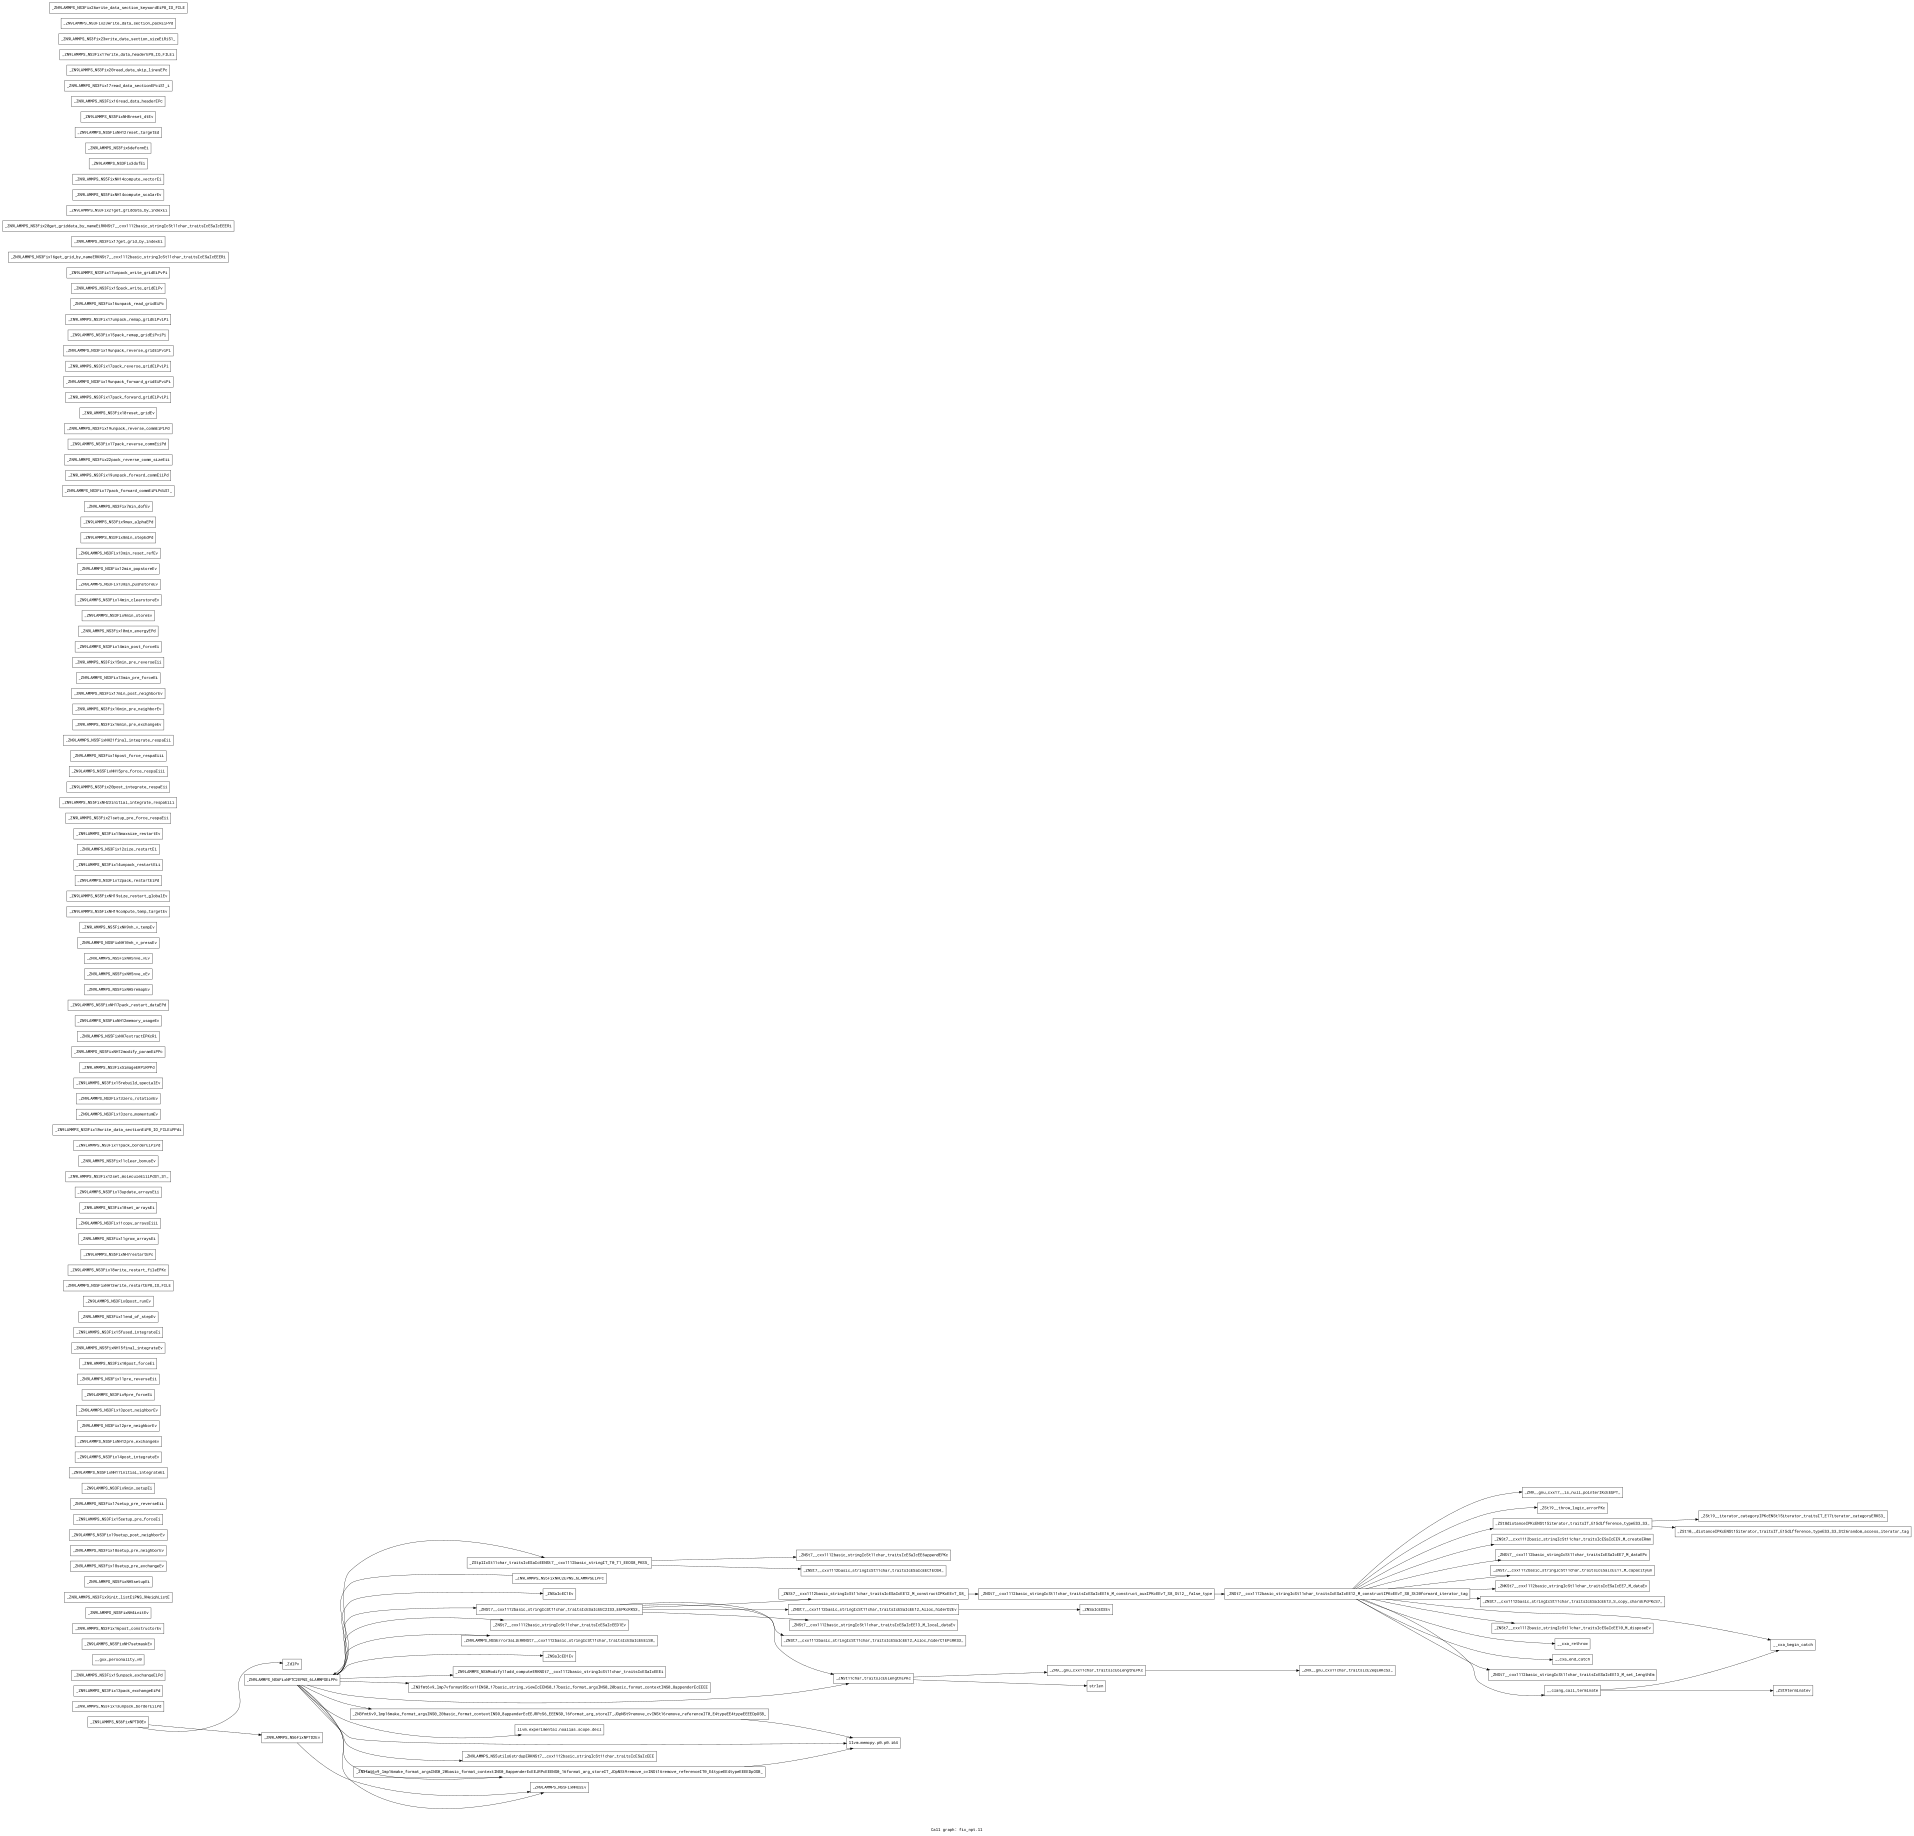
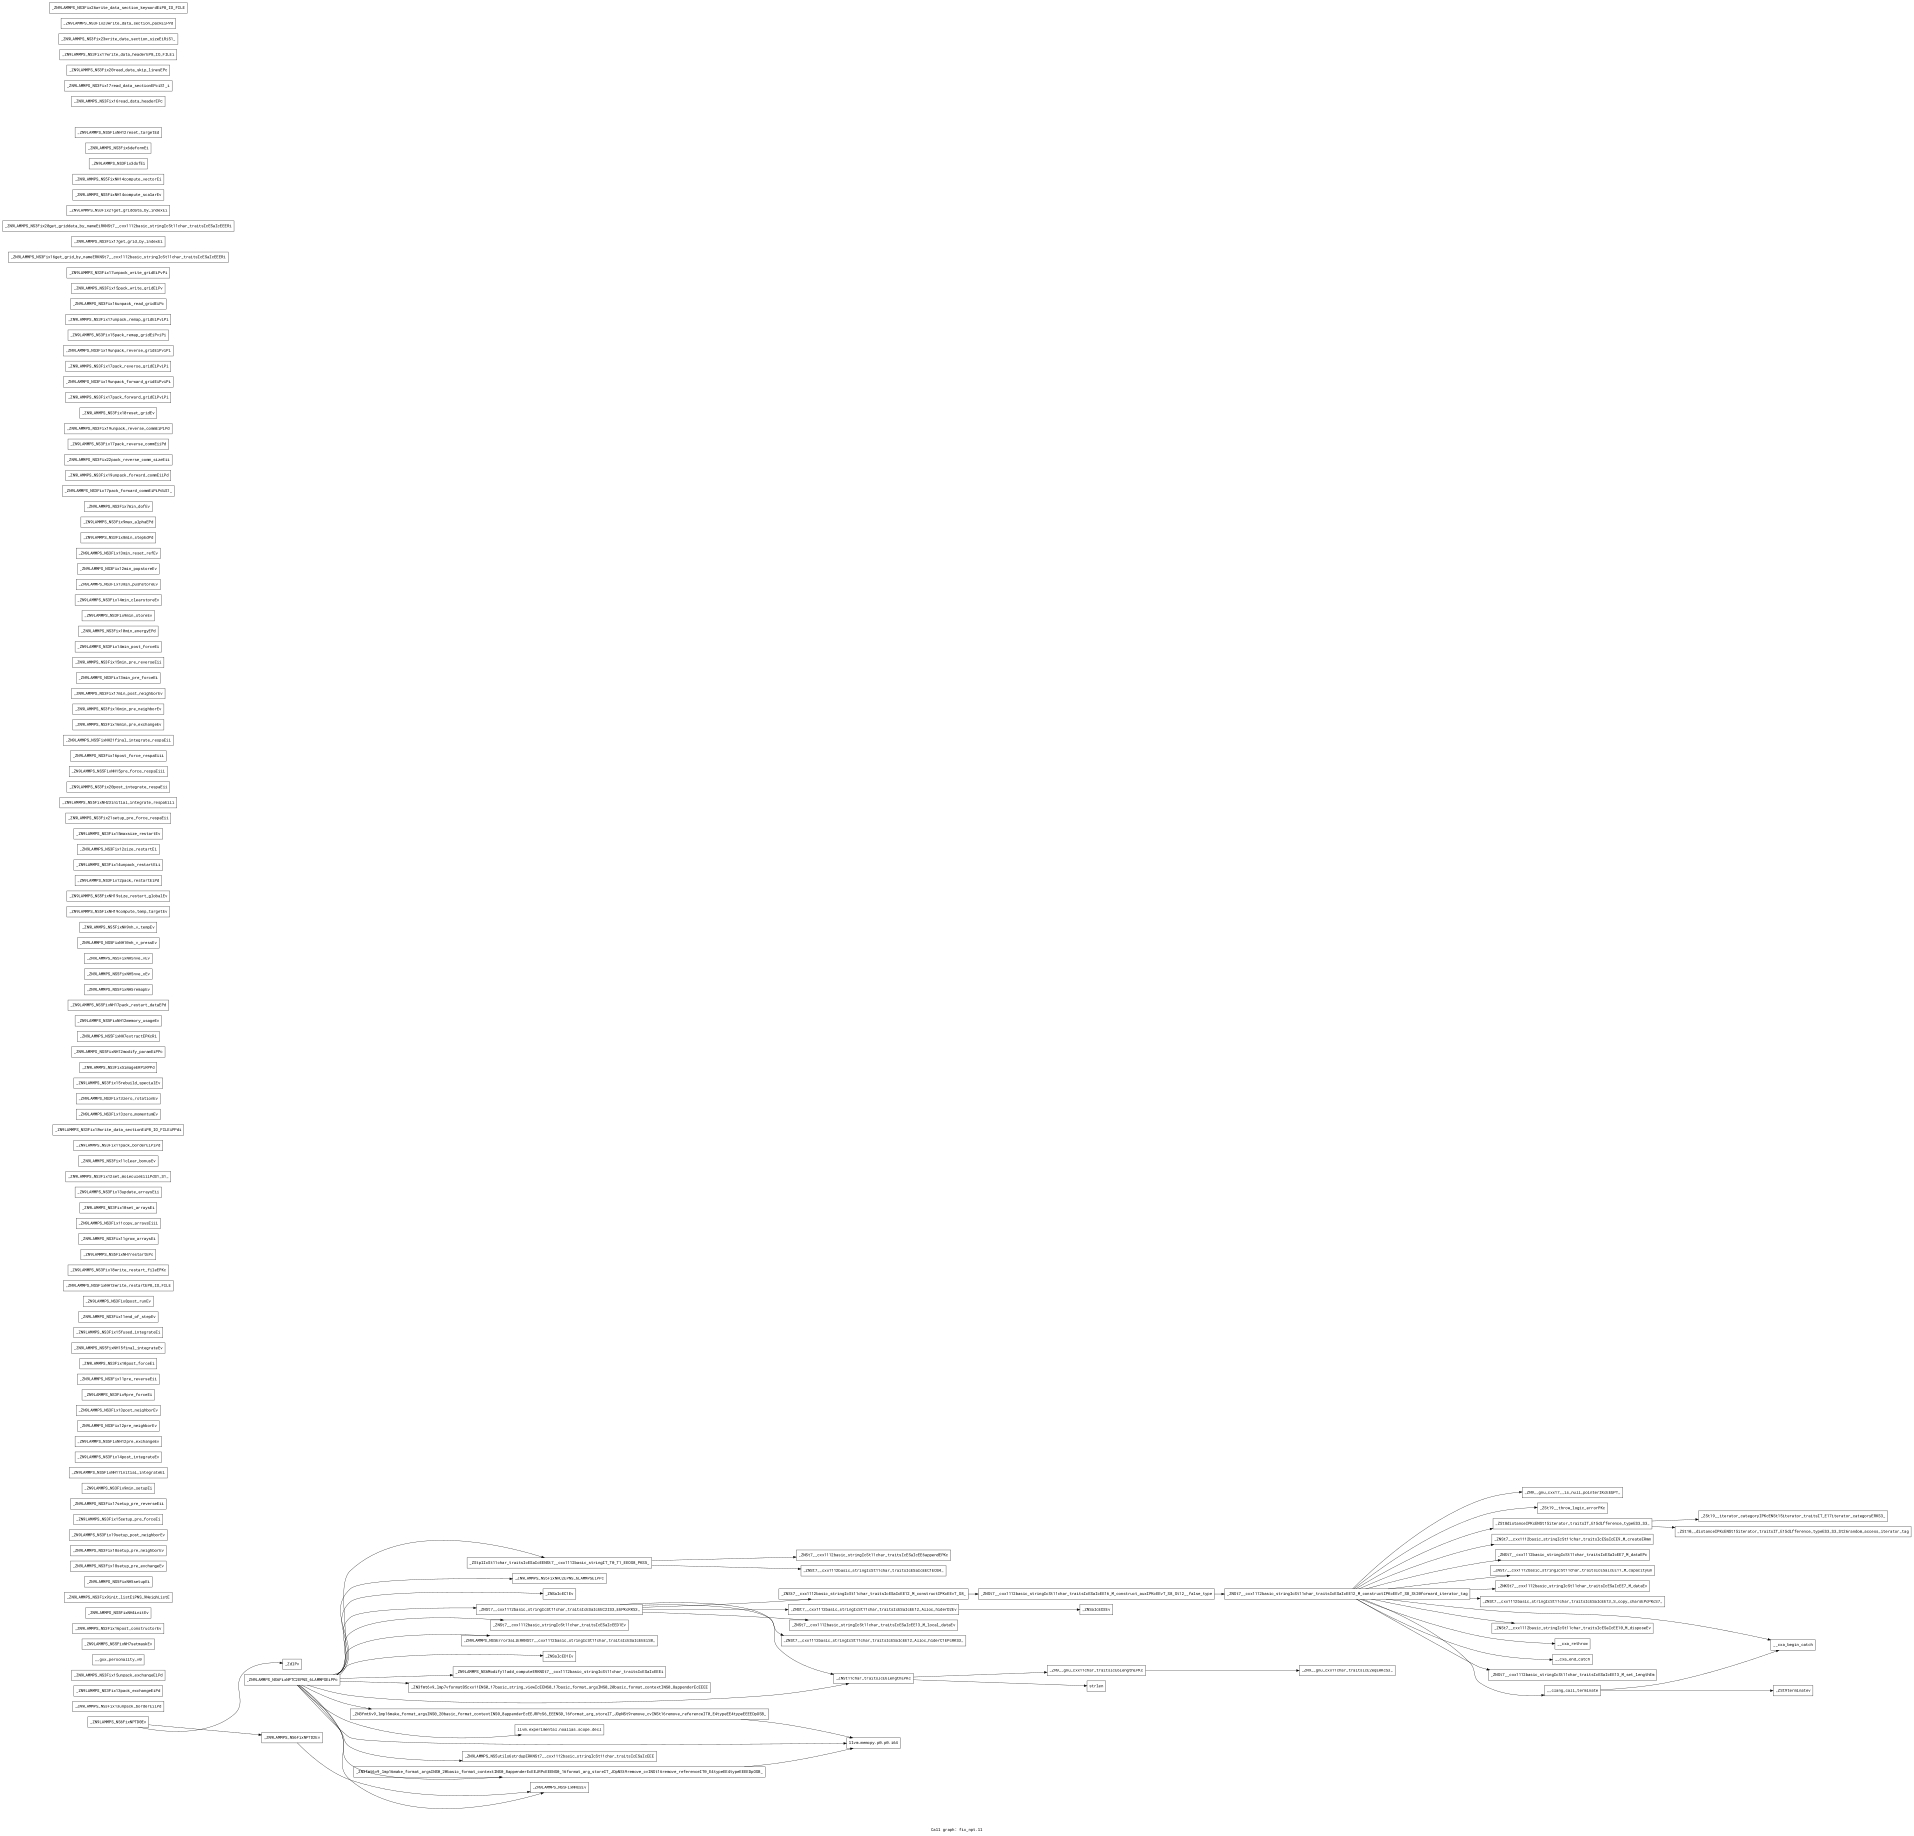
node "_ZN9LAMMPS_NS5FixNH8reset_dtEv": removed
edge "_ZN9LAMMPS_NS5FixNHC2EPNS_6LAMMPSEiPPc" -> "_ZN9LAMMPS_NS6FixNPTC2EPNS_6LAMMPSEiPPc": reversed
